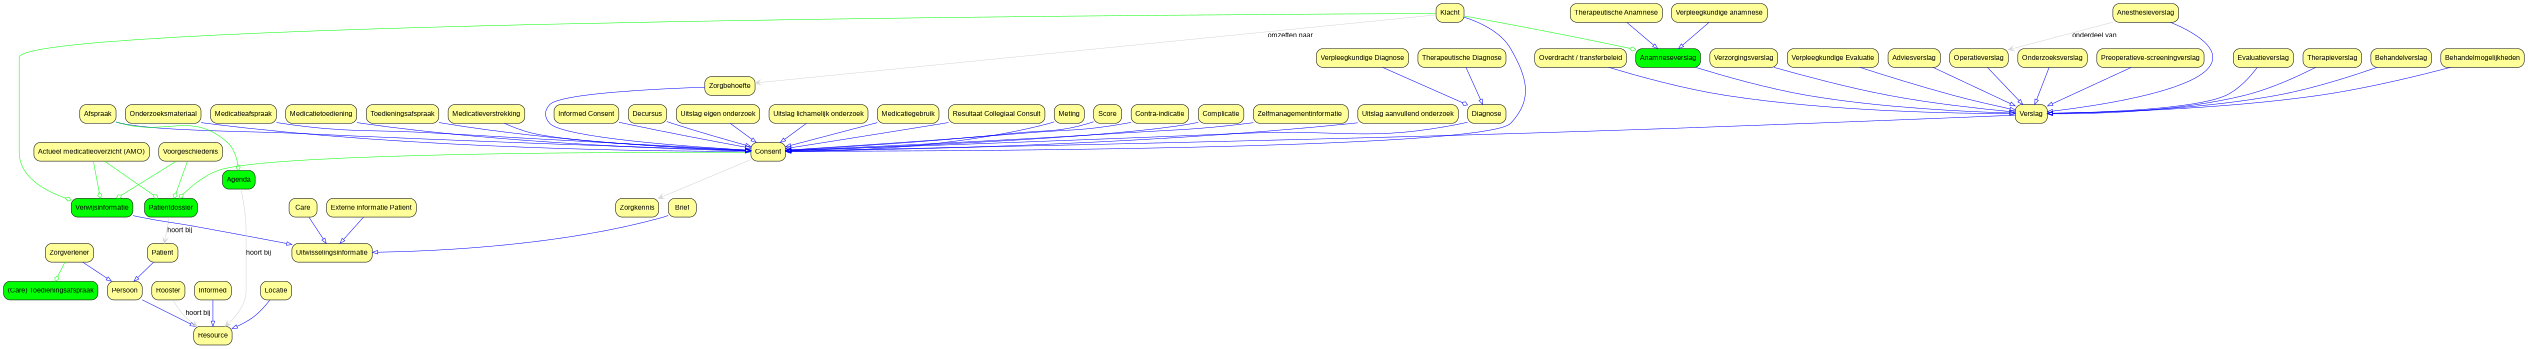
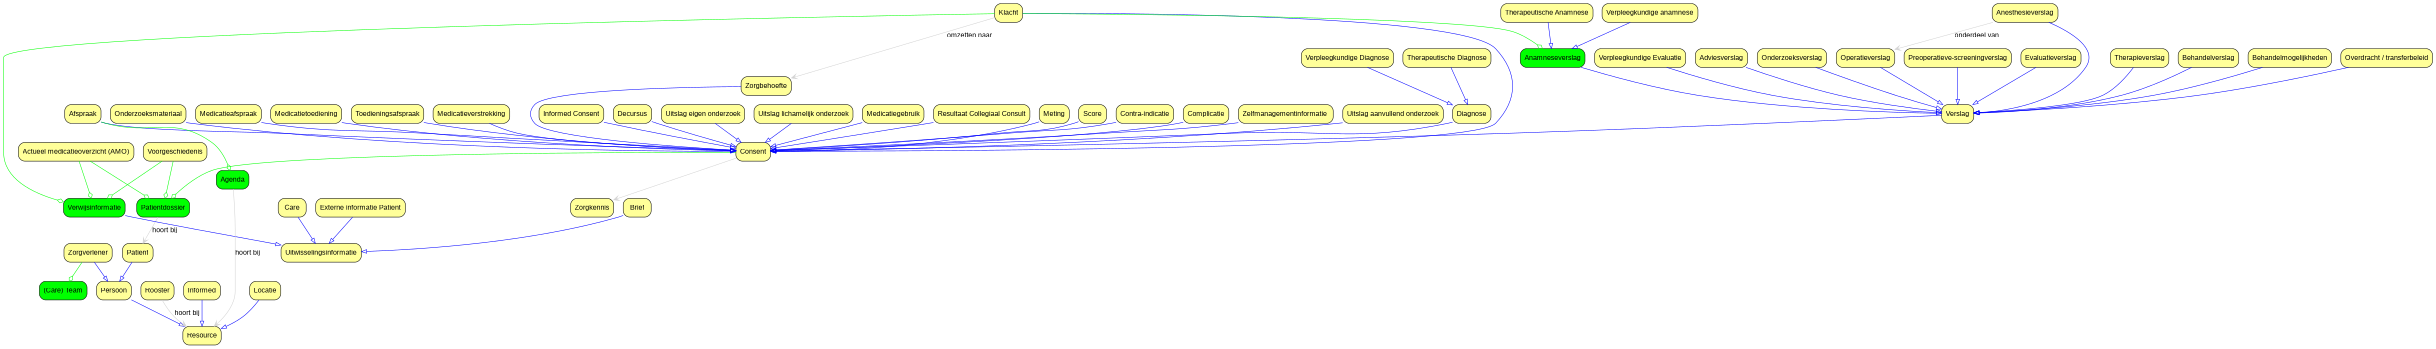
node "Verzorgingsverslag": removed
edge "Verpleegkundige Diagnose" -> "Diagnose": arrowhead odiamond -> empty
node "(Care) Toedieningsafspraak": label "(Care) Toedieningsafspraak" -> "(Care) Team"
